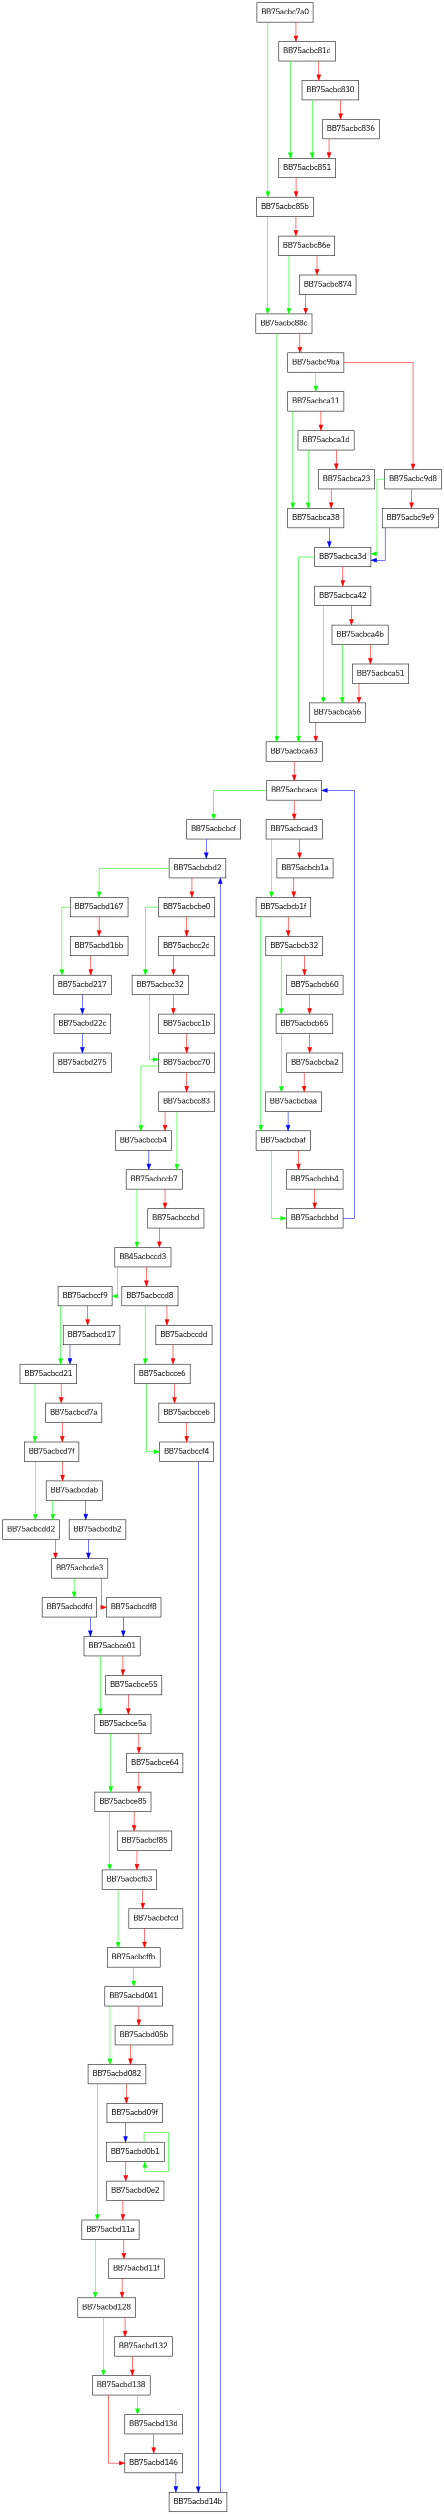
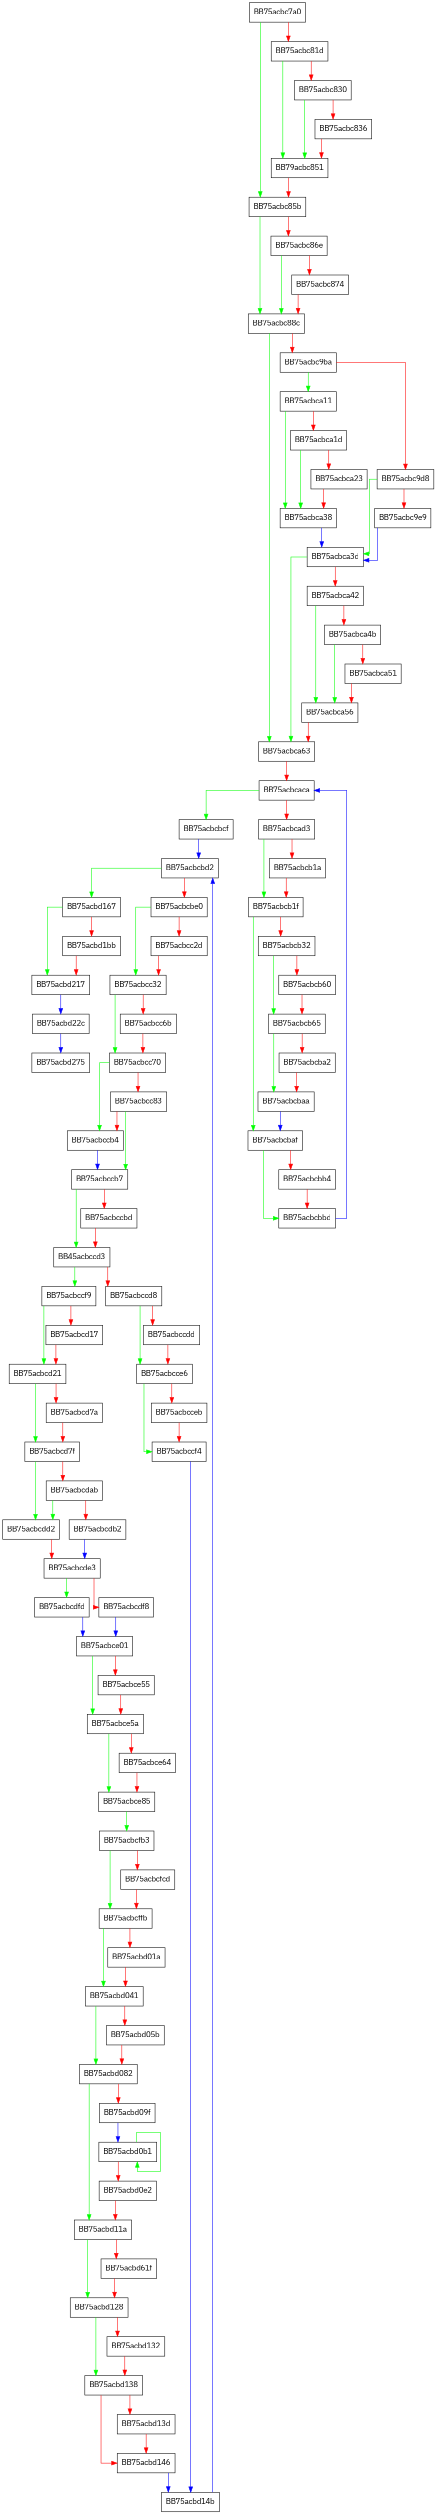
node "BB75acbc851": label "BB75acbc851" -> "BB79acbc851"
node "BB75acbcc1b": label "BB75acbcc1b" -> "BB75acbcc6b"
edge "BB75acbcd17" -> "BB75acbcd21": color blue -> red
edge "BB75acbcdab" -> "BB75acbcdb2": color blue -> red
node "BB75acbcf85": removed
node "BB75acbd01a": added
node "BB75acbd11f": label "BB75acbd11f" -> "BB75acbd61f"
edge "BB75acbd138" -> "BB75acbd13d": color green -> red
